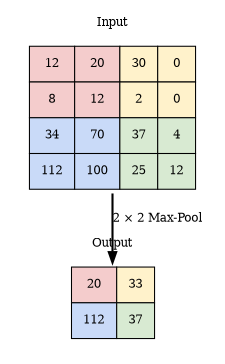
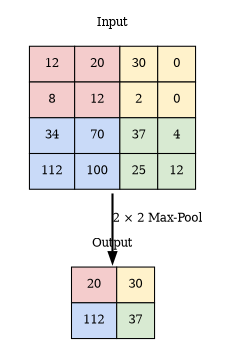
node "20": text "33" -> "30"
